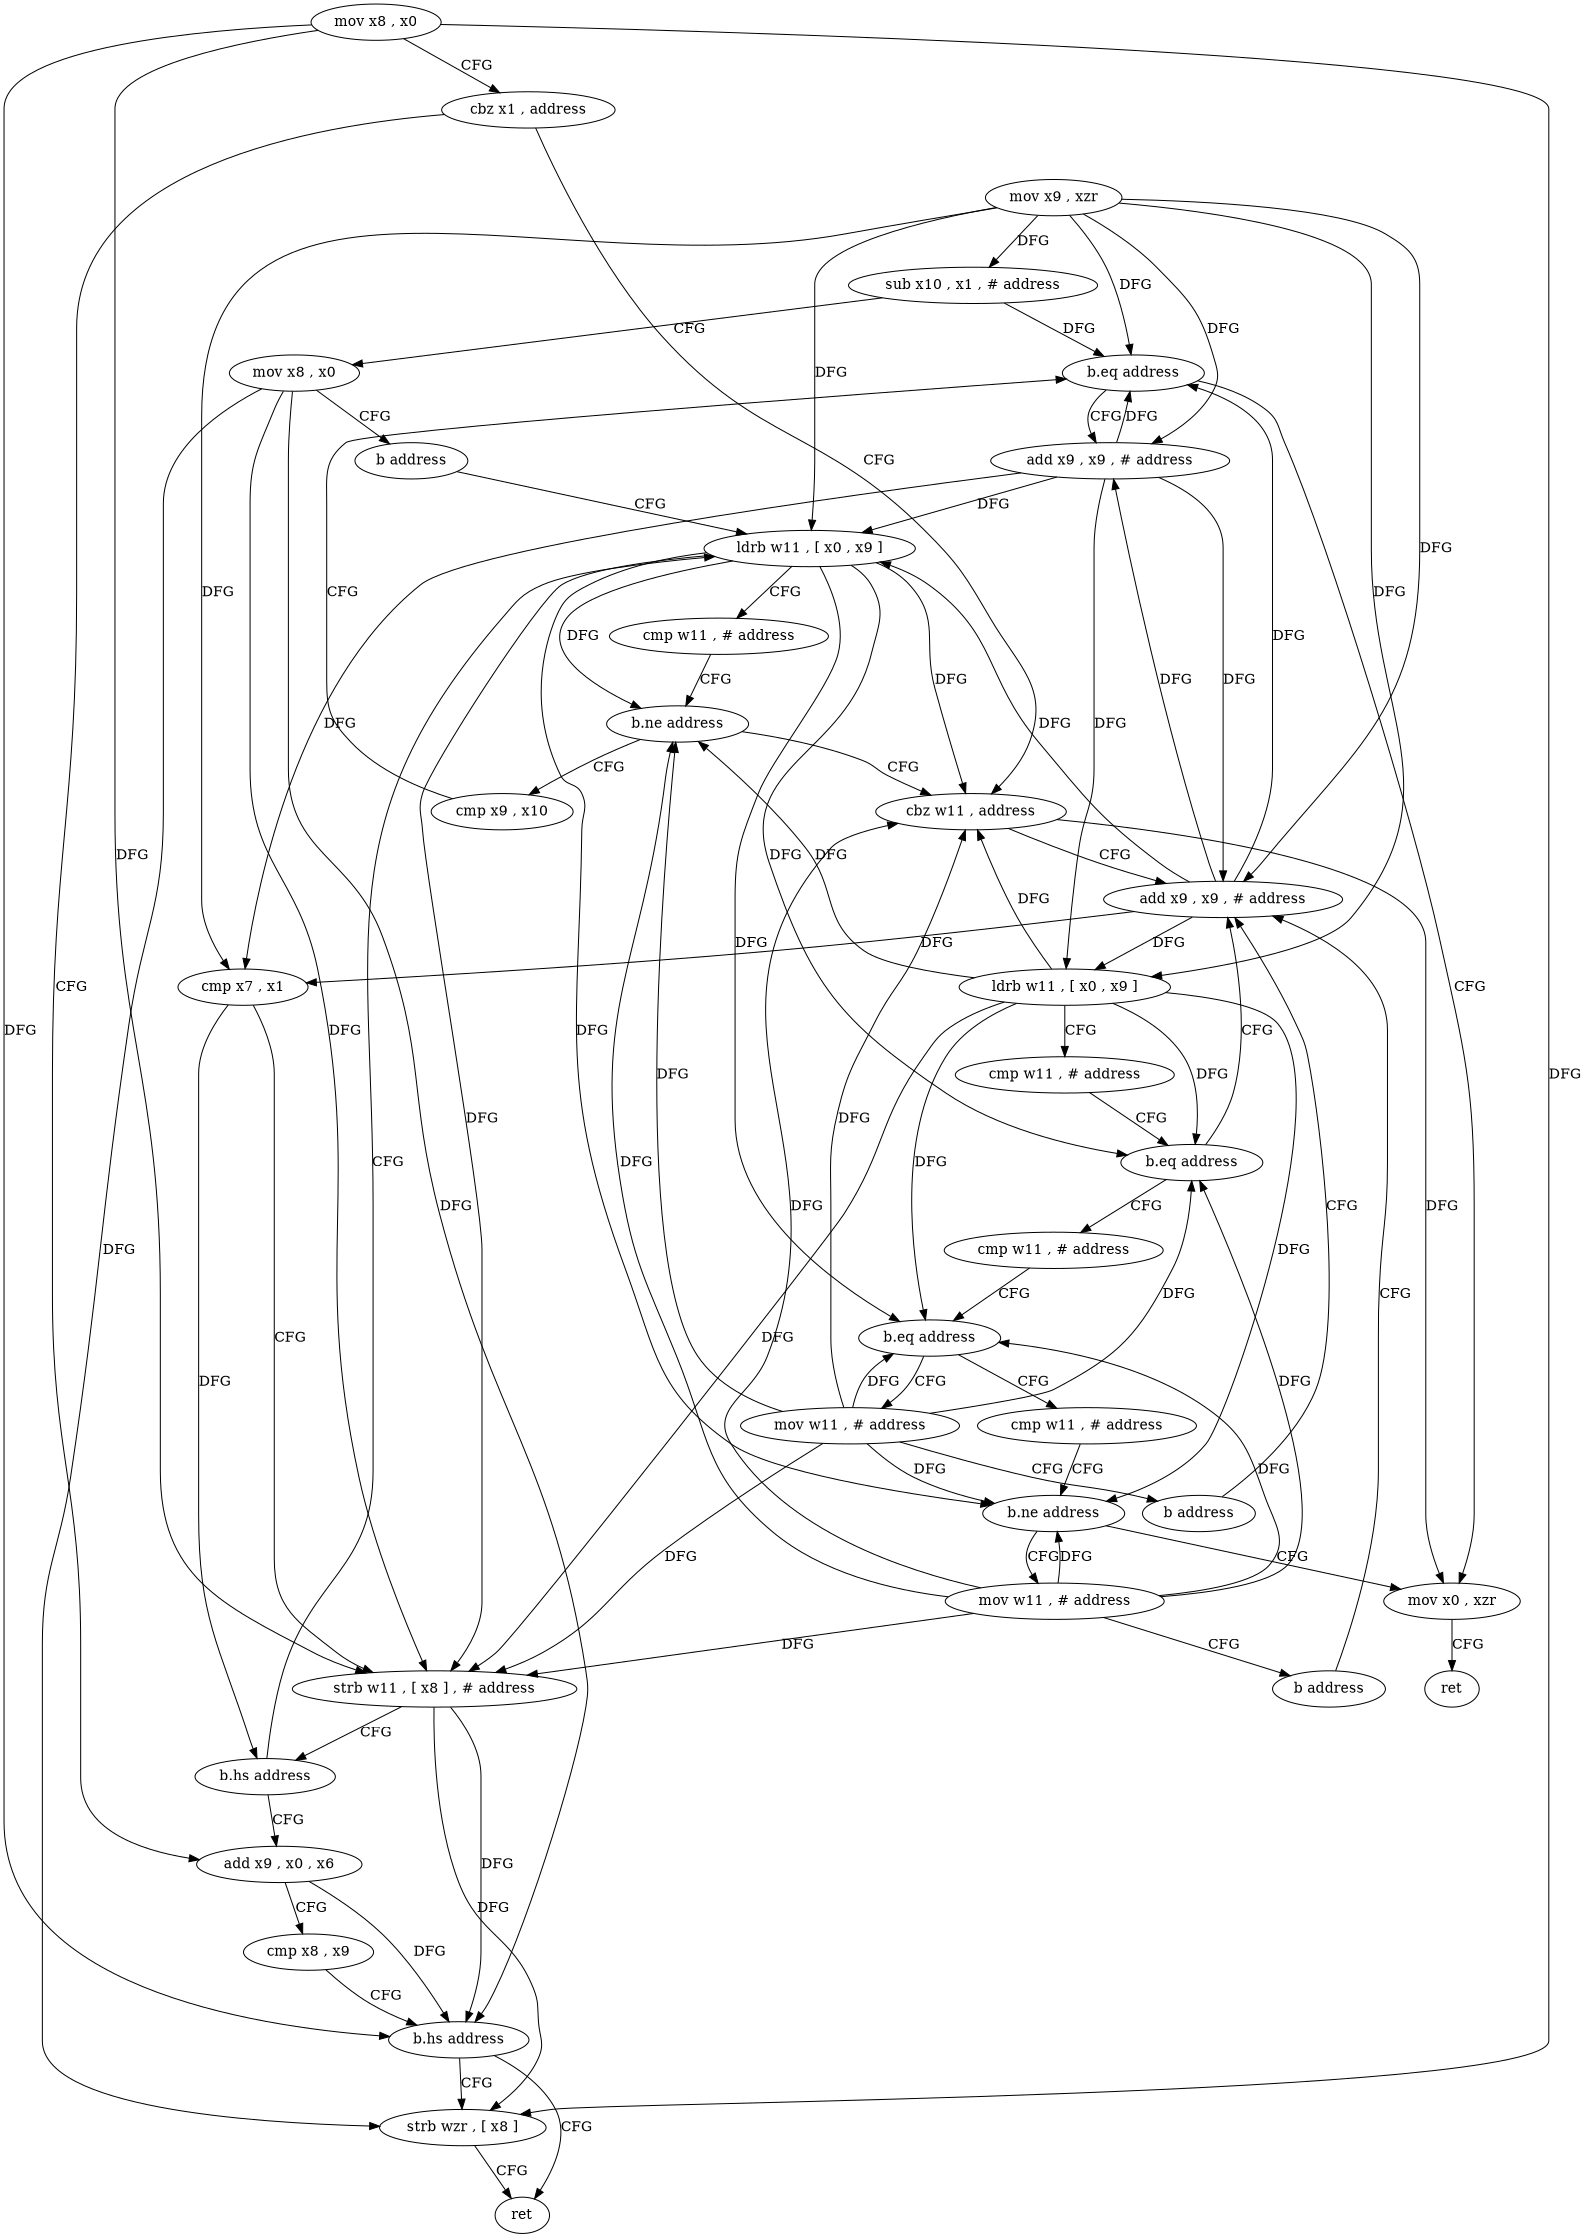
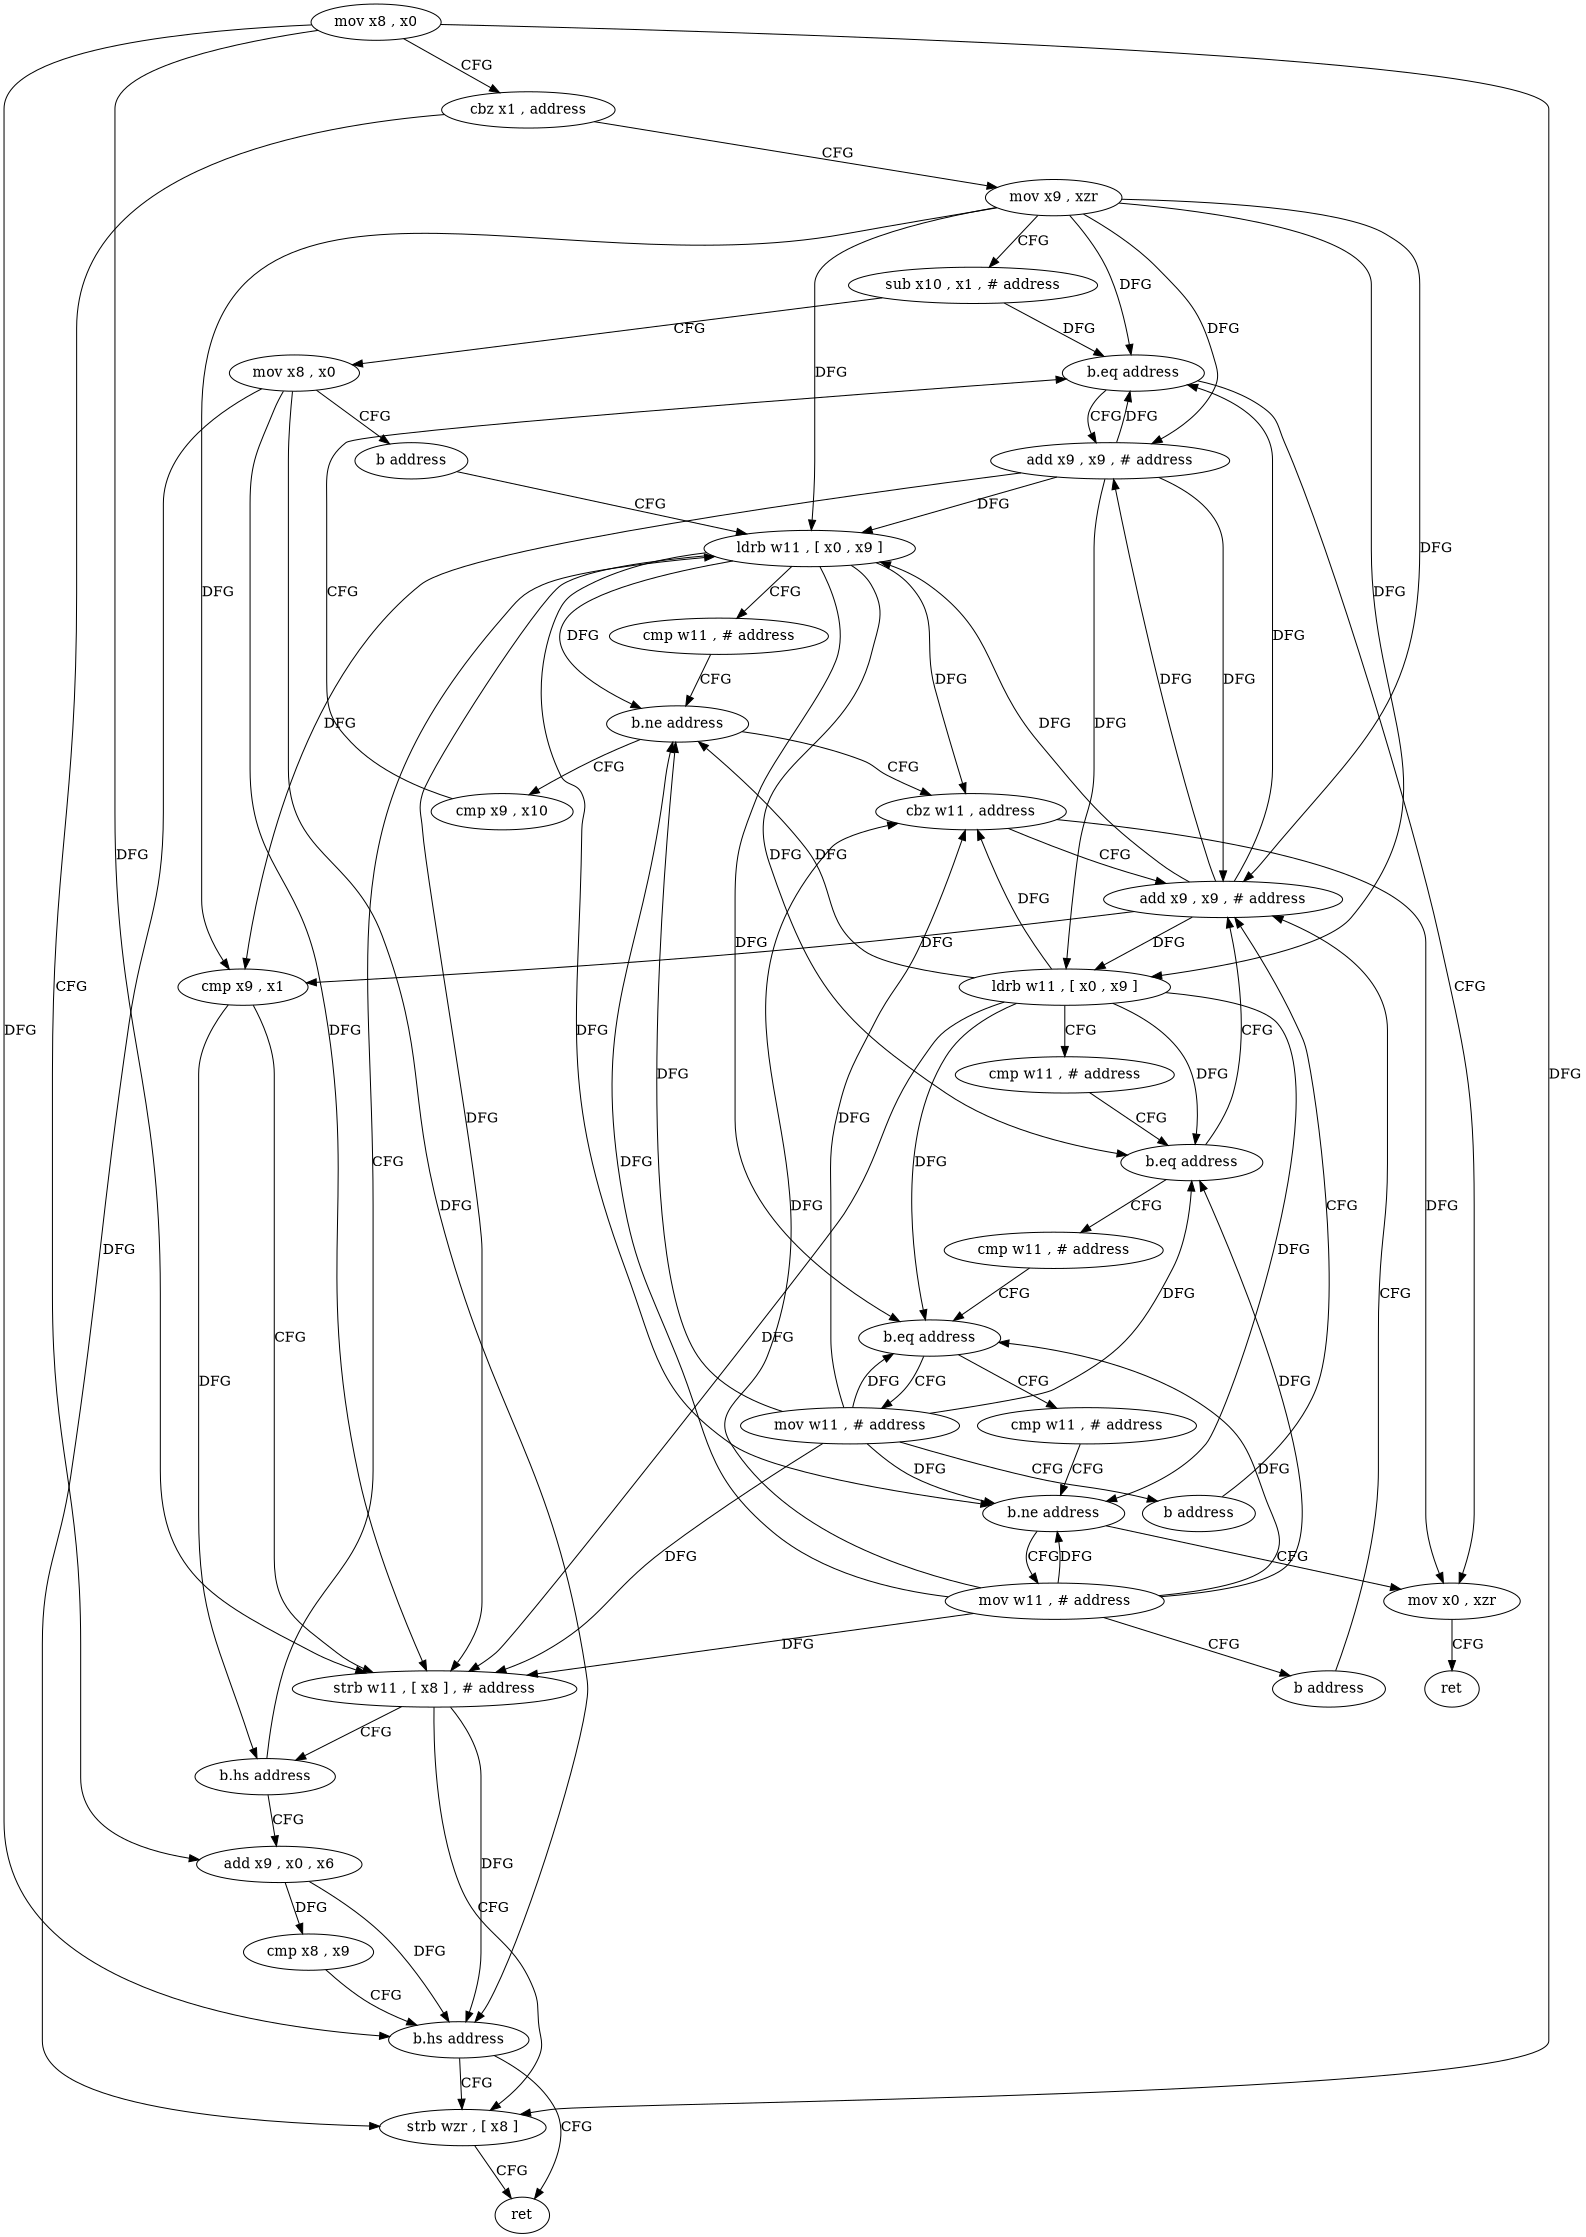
edge "mov x9 , xzr" -> "sub x10 , x1 , # address": label "DFG" -> "CFG"
edge "cbz x1 , address" -> "cbz w11 , address": now "cbz x1 , address" -> "mov x9 , xzr"
node "cmp x7 , x1": label "cmp x7 , x1" -> "cmp x9 , x1"
edge "add x9 , x0 , x6" -> "cmp x8 , x9": label "CFG" -> "DFG"
edge "strb w11 , [ x8 ] , # address" -> "strb wzr , [ x8 ]": label "DFG" -> "CFG"
